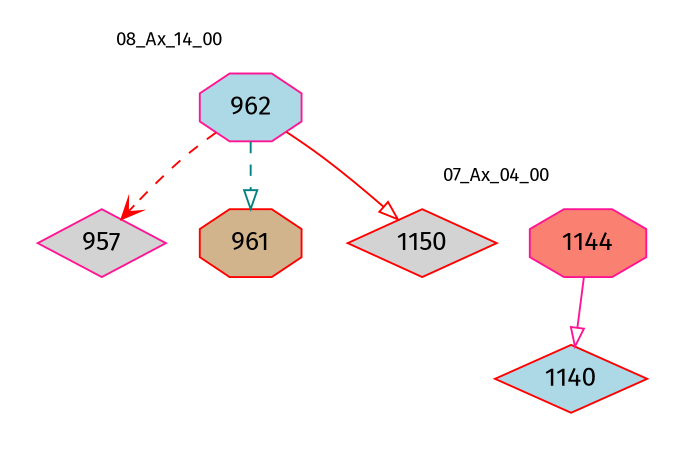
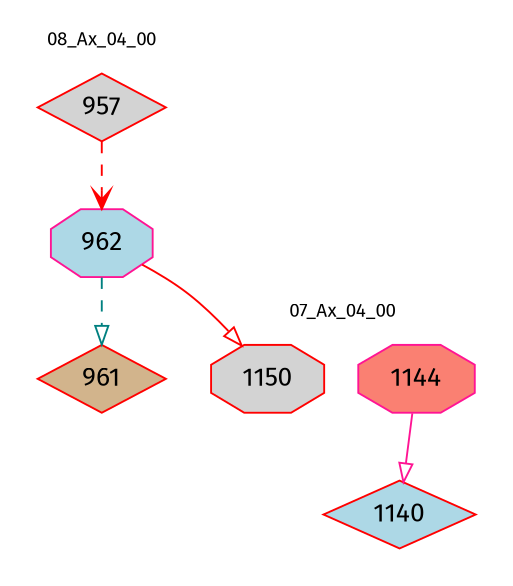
cluster "08_Ax_14_00": label "08_Ax_14_00" -> "08_Ax_04_00"
edge "962" -> "957": reversed
node "957": color deeppink -> red
node "961": shape octagon -> diamond
node "1150": shape diamond -> octagon
